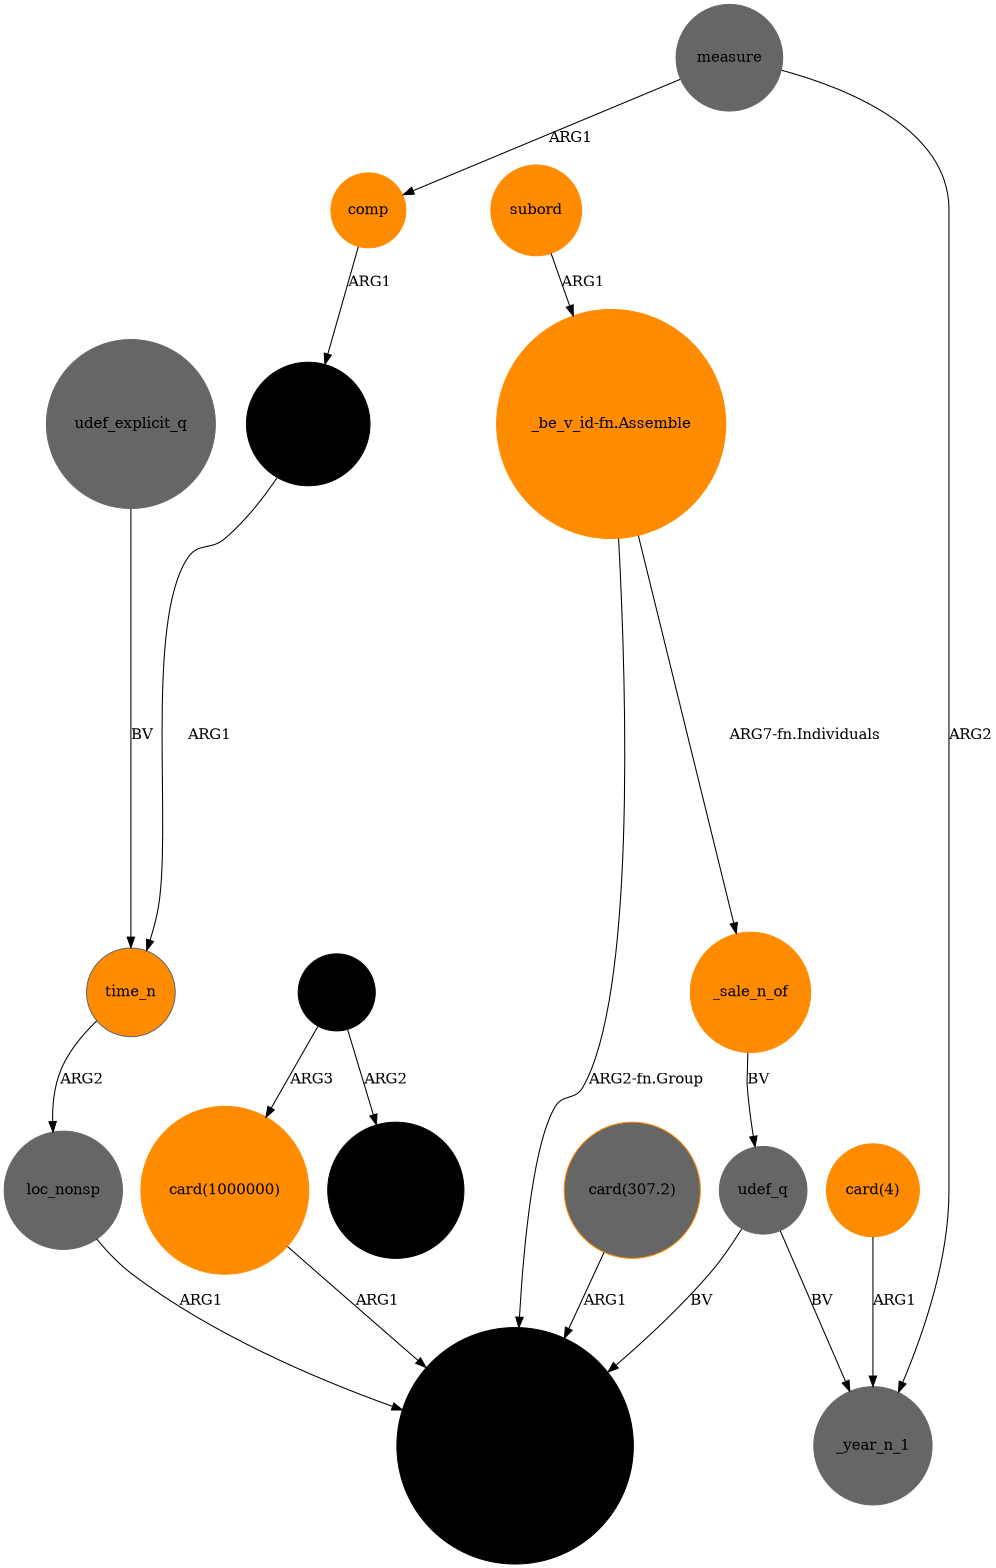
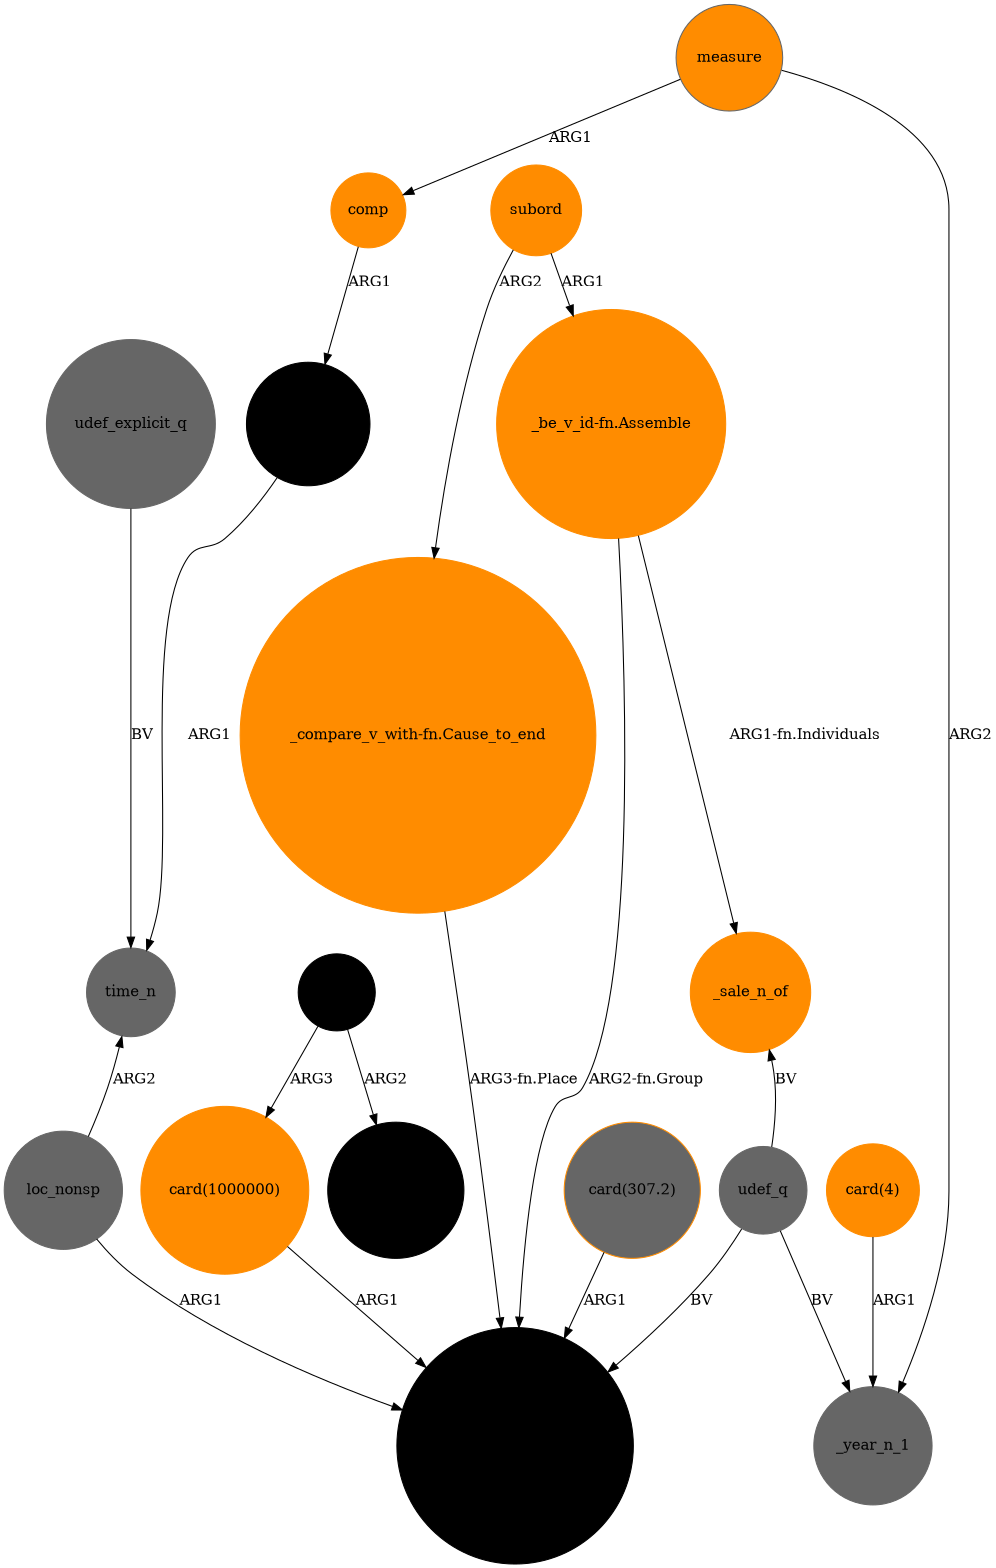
node "measure": fillcolor gray40 -> darkorange
node "_compare_v_with-fn.Cause_to_end": added
edge "_be_v_id-fn.Assemble" -> "_sale_n_of": label "ARG7-fn.Individuals" -> "ARG1-fn.Individuals"
node "time_n": fillcolor darkorange -> gray40
edge "time_n" -> "loc_nonsp": reversed
edge "_sale_n_of" -> "udef_q": reversed
